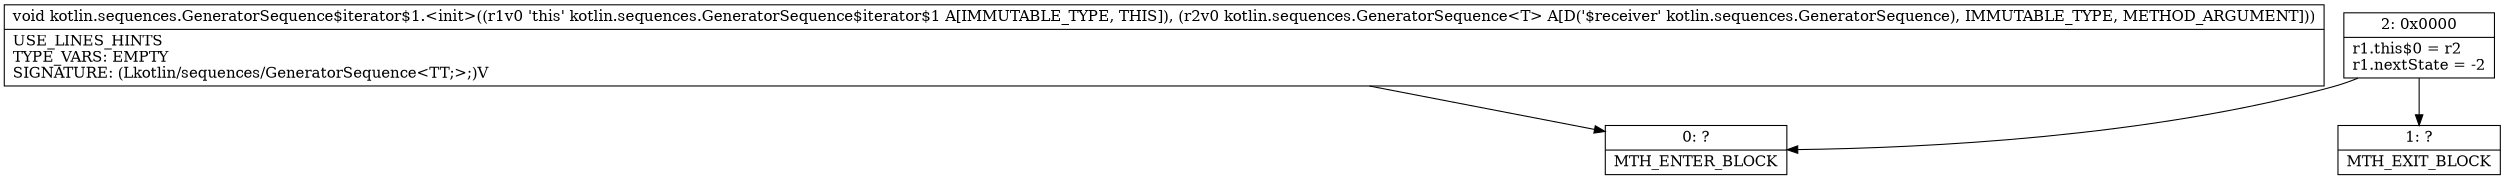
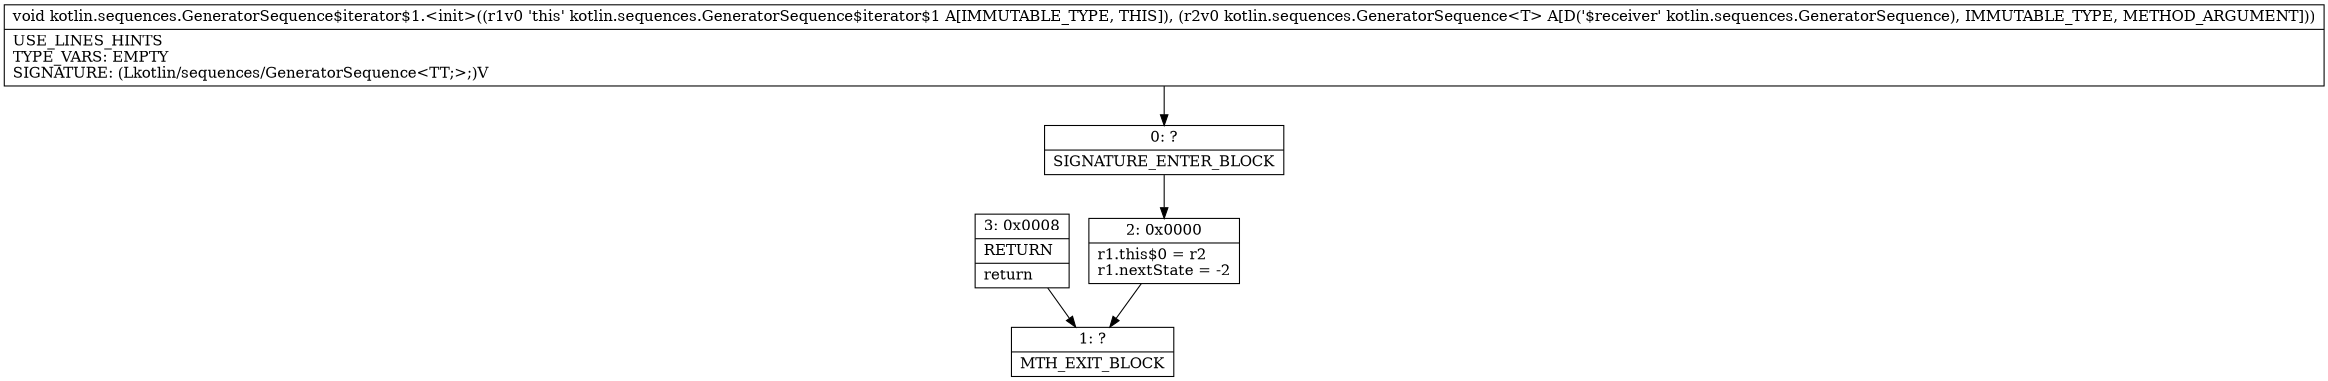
edge "2: 0x0000" -> "0: ?": reversed
node "0: ?": text "MTH_ENTER_BLOCK" -> "SIGNATURE_ENTER_BLOCK"
node "3: 0x0008": added
